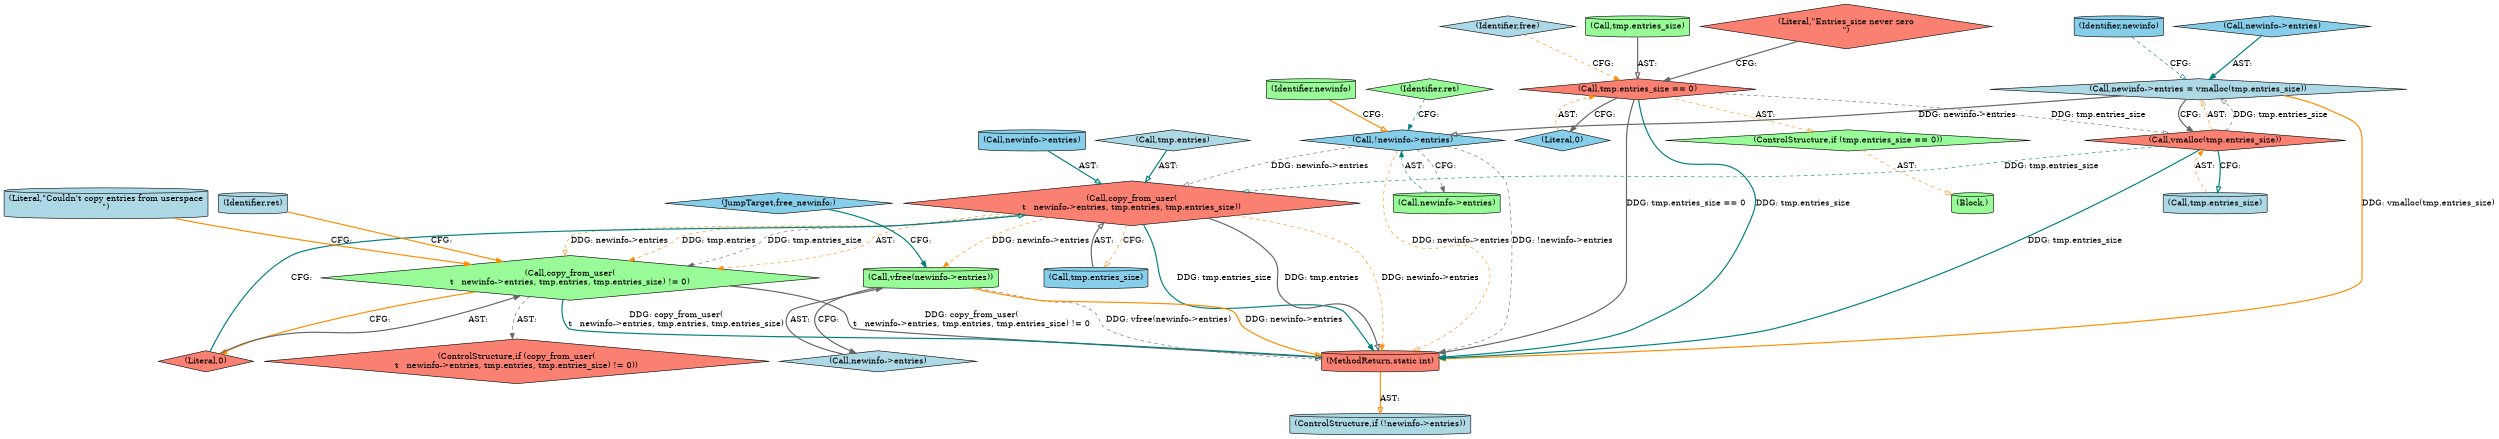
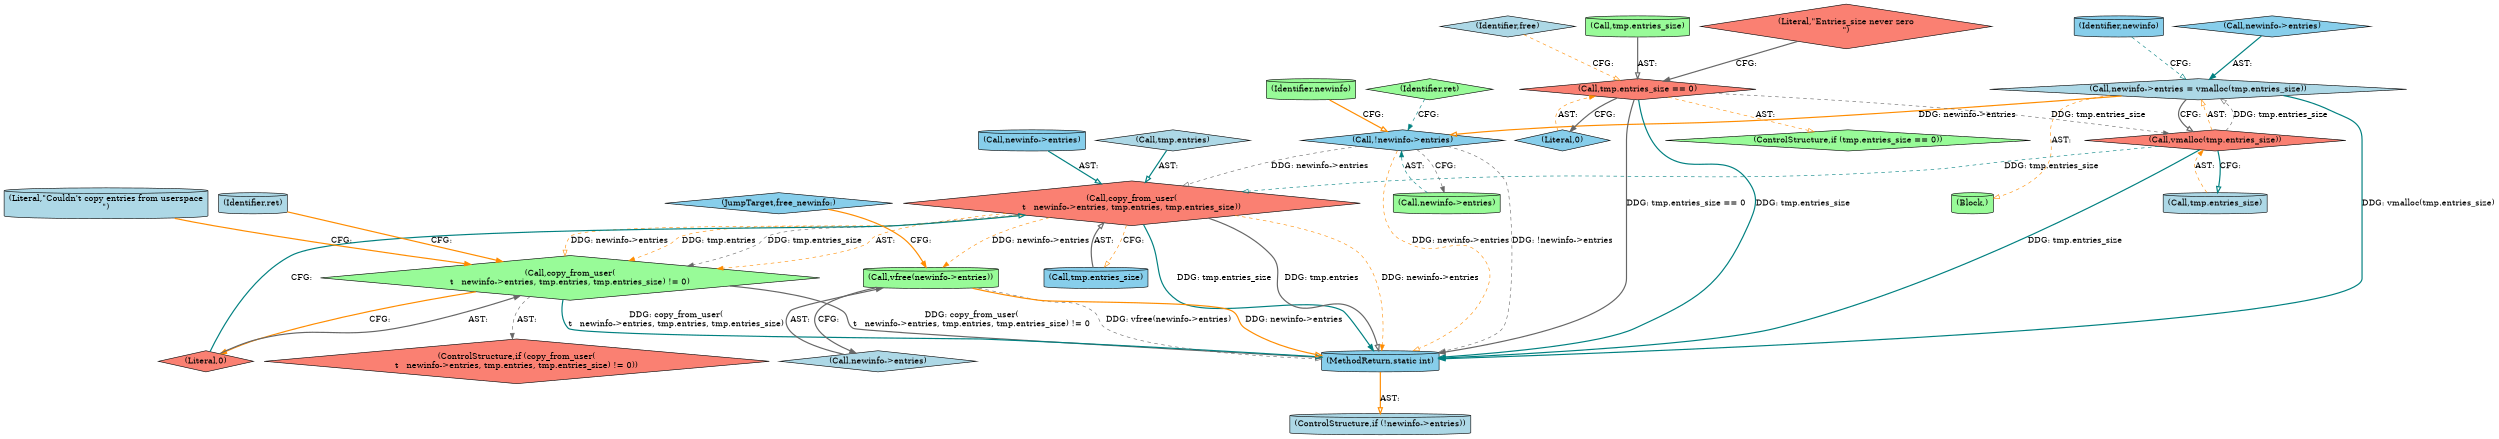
edge "(Identifier,free)" -> "(Call,tmp.entries_size == 0)": arrowhead normal -> onormal
edge "(Call,tmp.entries_size == 0)" -> "(Call,vmalloc(tmp.entries_size))": arrowhead onormal -> normal
edge "(Call,newinfo->entries = vmalloc(tmp.entries_size))" -> "(Call,vmalloc(tmp.entries_size))": arrowhead normal -> onormal
edge "(Call,newinfo->entries = vmalloc(tmp.entries_size))" -> "(Call,!newinfo->entries)": color gray40 -> darkorange
edge "(ControlStructure,if (tmp.entries_size == 0))" -> "(Block,)": now "(Call,newinfo->entries = vmalloc(tmp.entries_size))" -> "(Block,)"
edge "(JumpTarget,free_newinfo:)" -> "(Call,vfree(newinfo->entries))": color teal -> darkorange
edge "(Call,newinfo->entries = vmalloc(tmp.entries_size))" -> "(MethodReturn,static int)": color darkorange -> teal
node "(MethodReturn,static int)": fillcolor salmon -> skyblue
